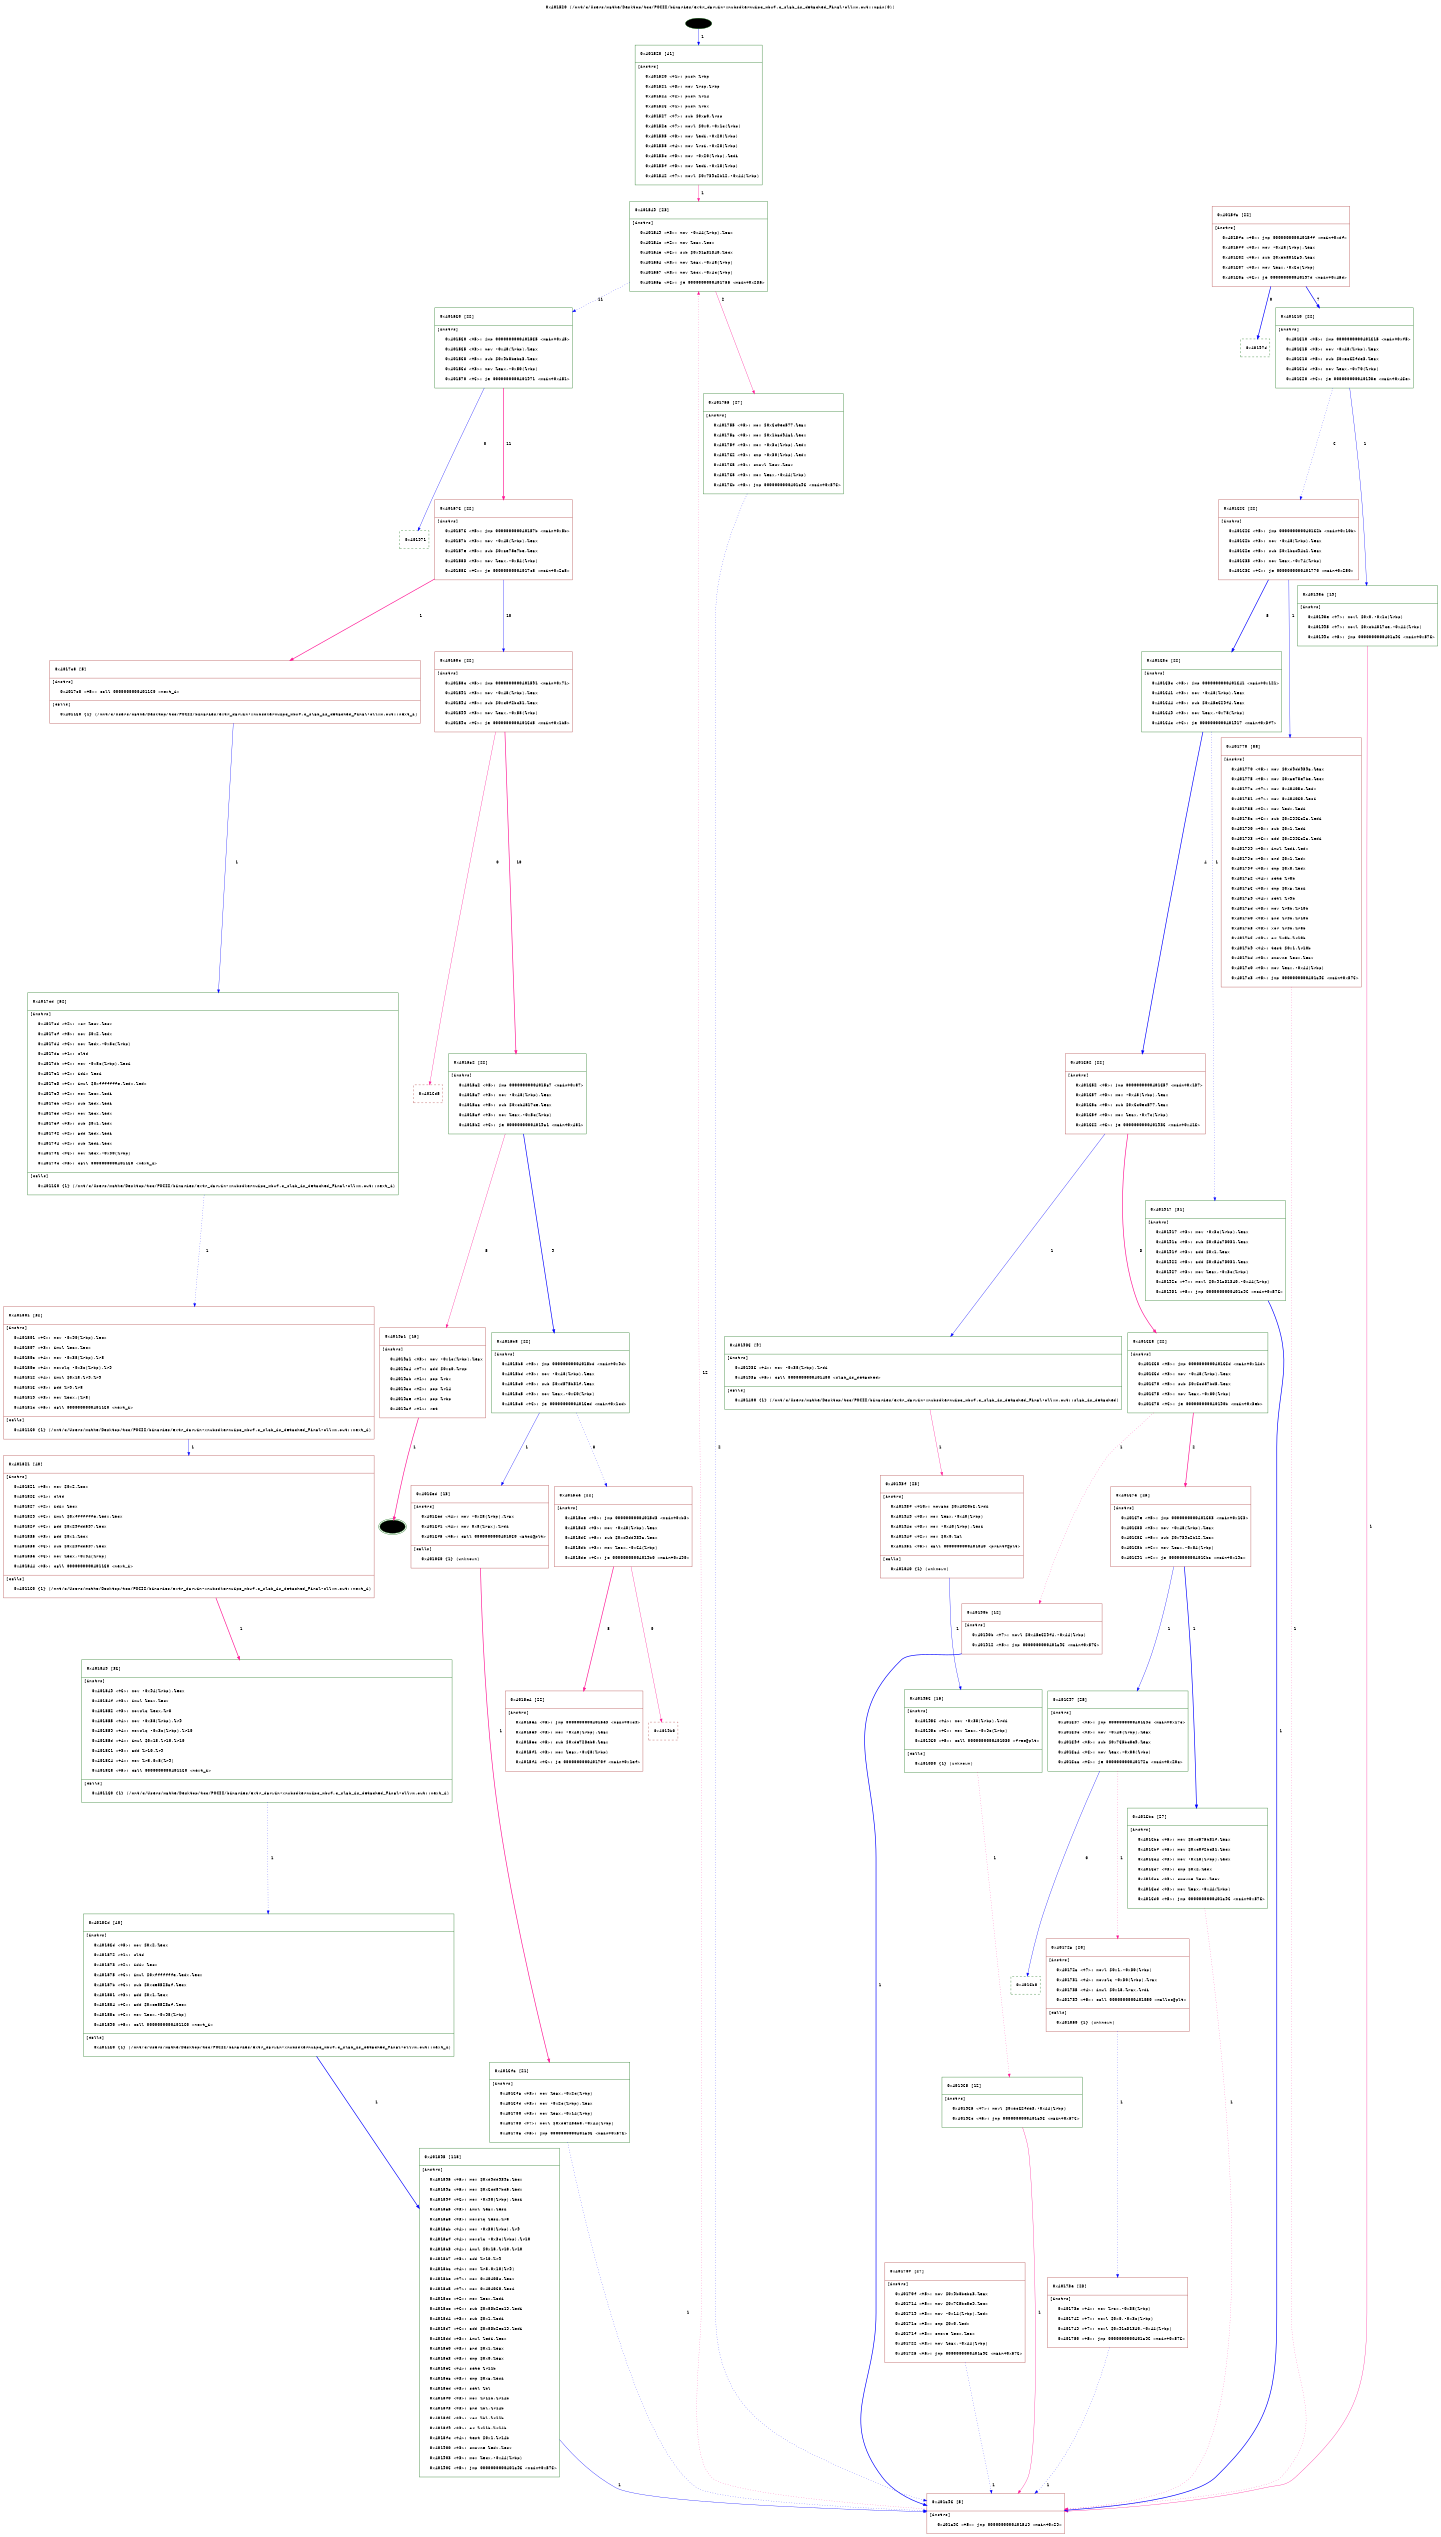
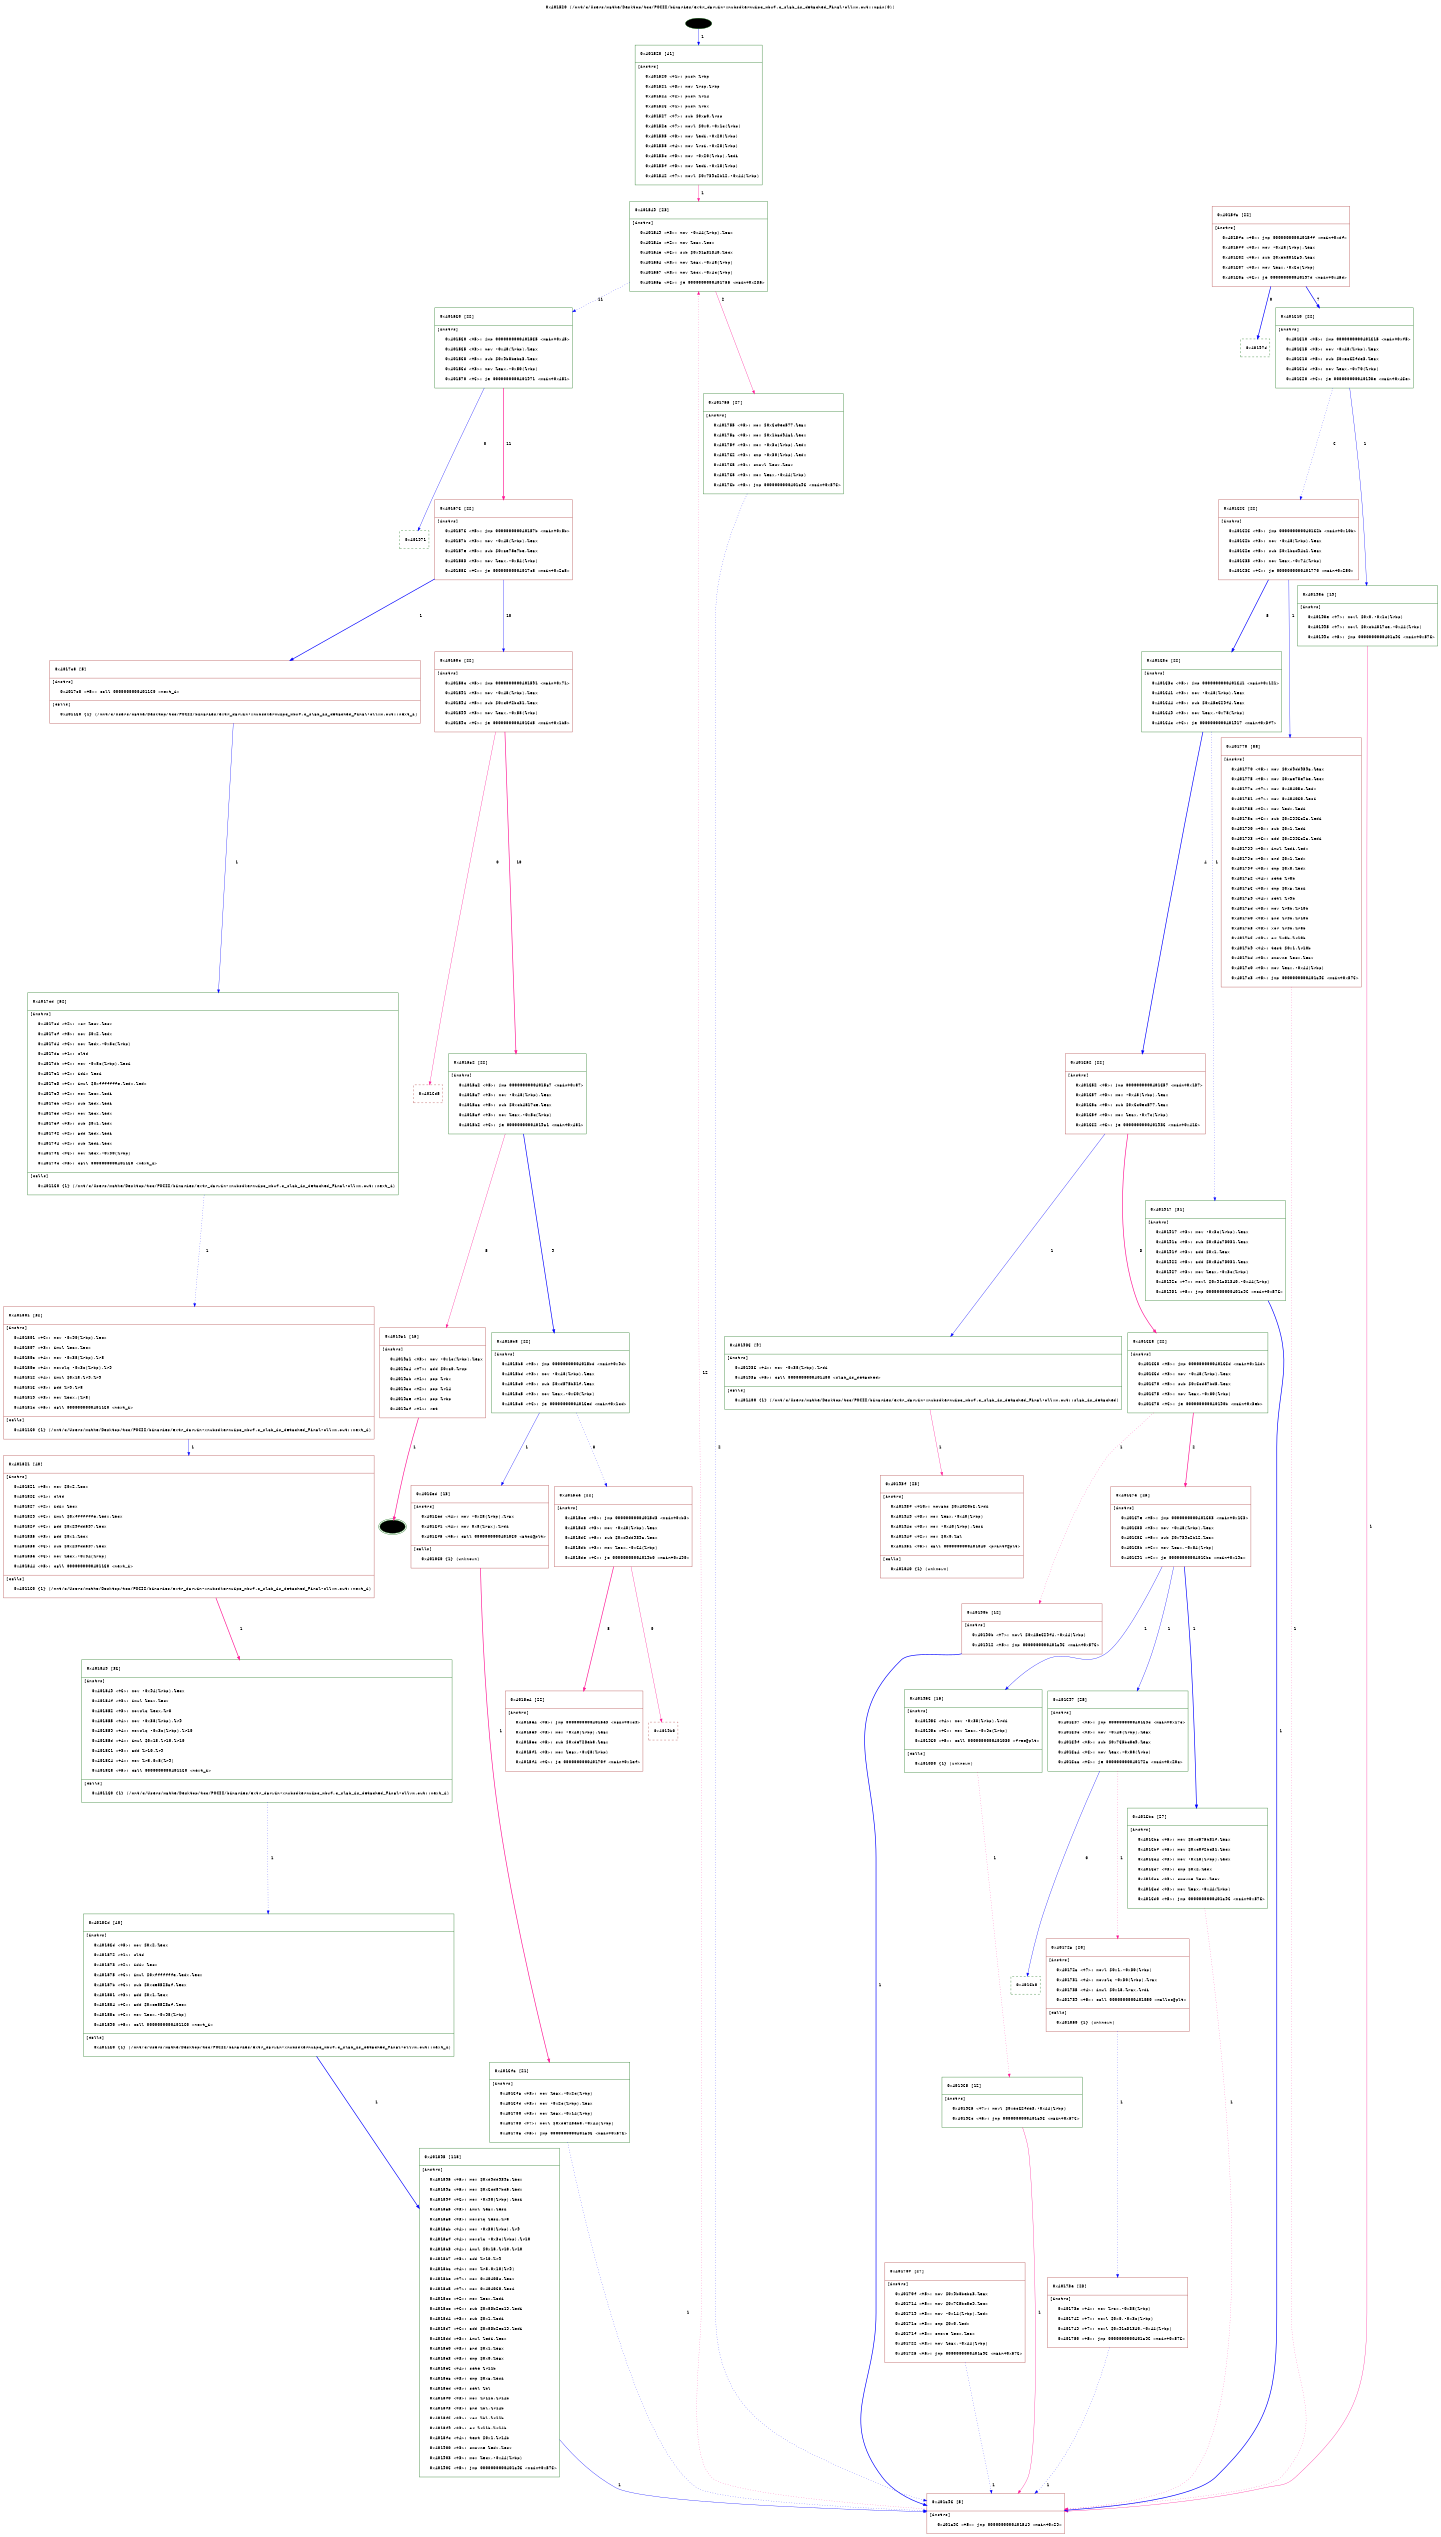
edge "0x401576 [22]" -> "0x4017c8 [5]": color deeppink -> blue
edge "0x40193f [23]" -> "0x401956 [15]": now "0x40167e [25]" -> "0x401956 [15]"
